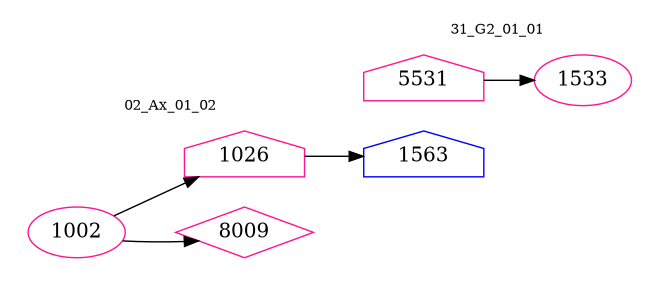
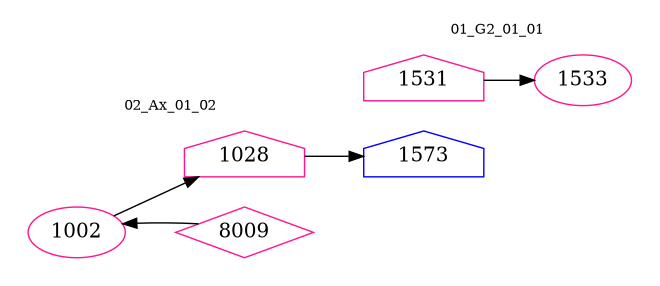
cluster "31_G2_01_01": label "31_G2_01_01" -> "01_G2_01_01"
node "5531": label "5531" -> "1531"
node "1026": label "1026" -> "1028"
node "1563": label "1563" -> "1573"
edge "1002" -> "8009": reversed
